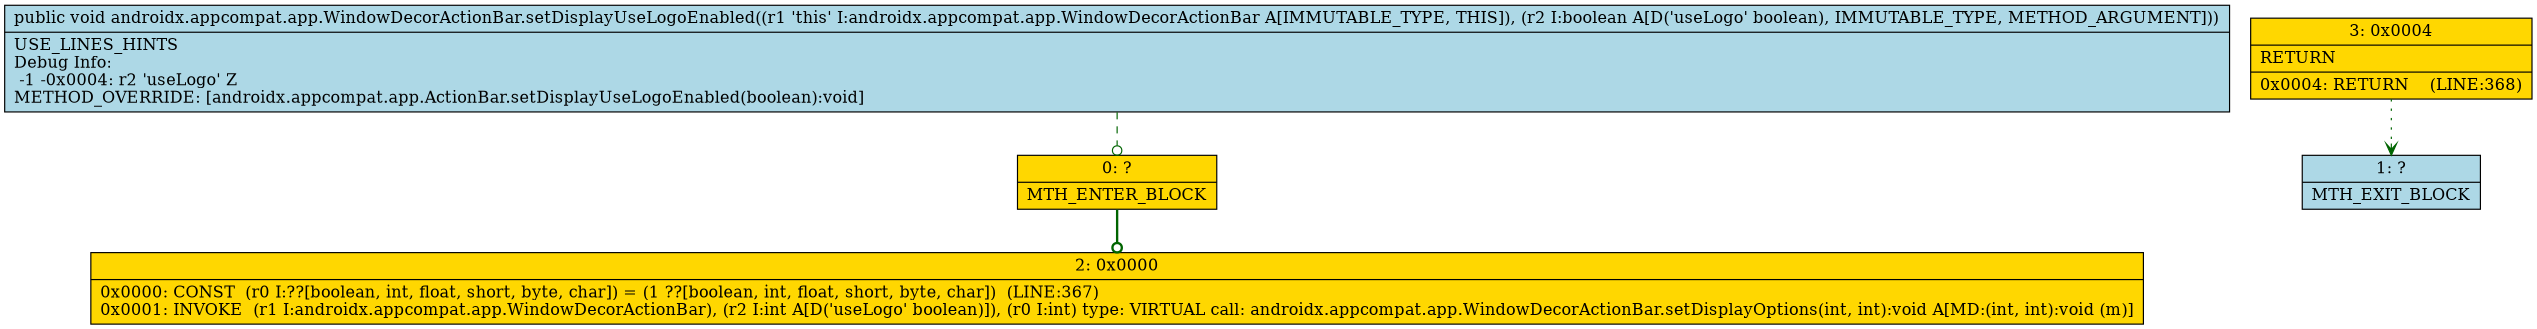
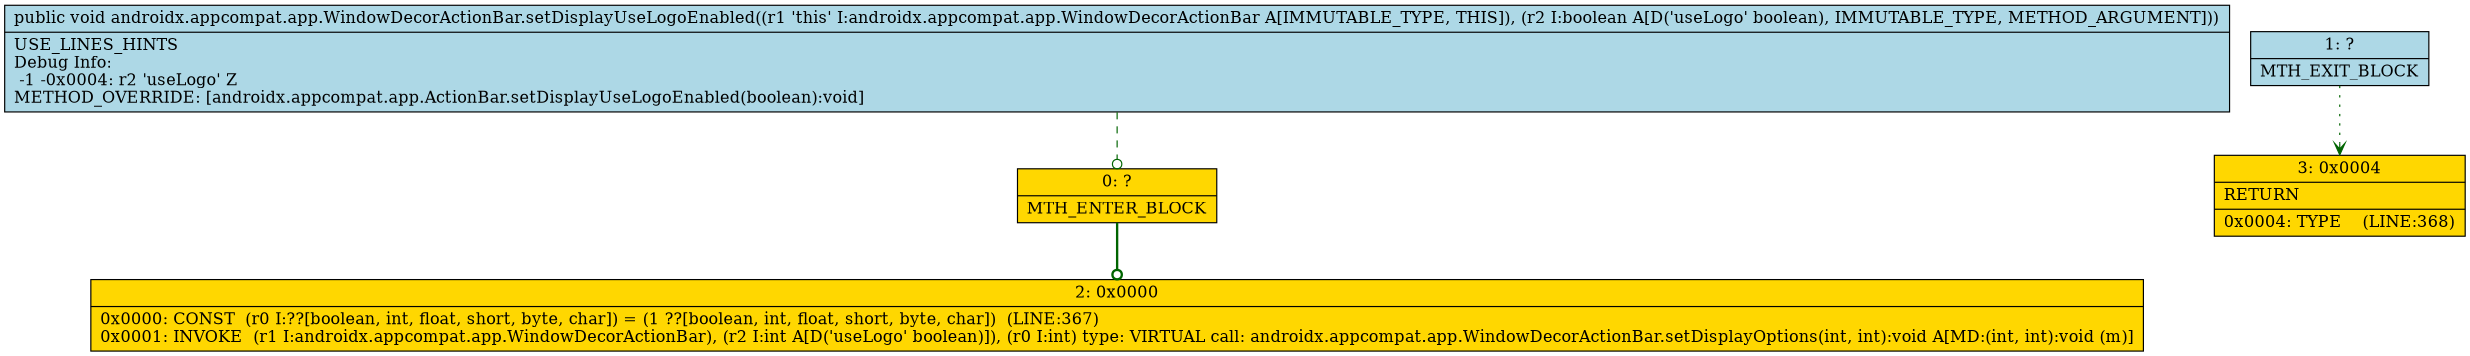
node "3: 0x0004": text "0x0004: RETURN    (LINE:368)" -> "0x0004: TYPE    (LINE:368)"
edge "3: 0x0004" -> "1: ?": reversed
